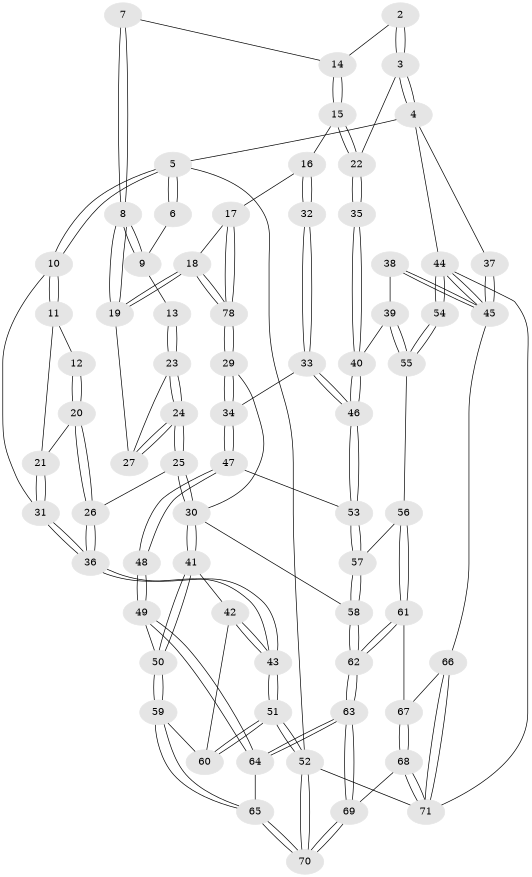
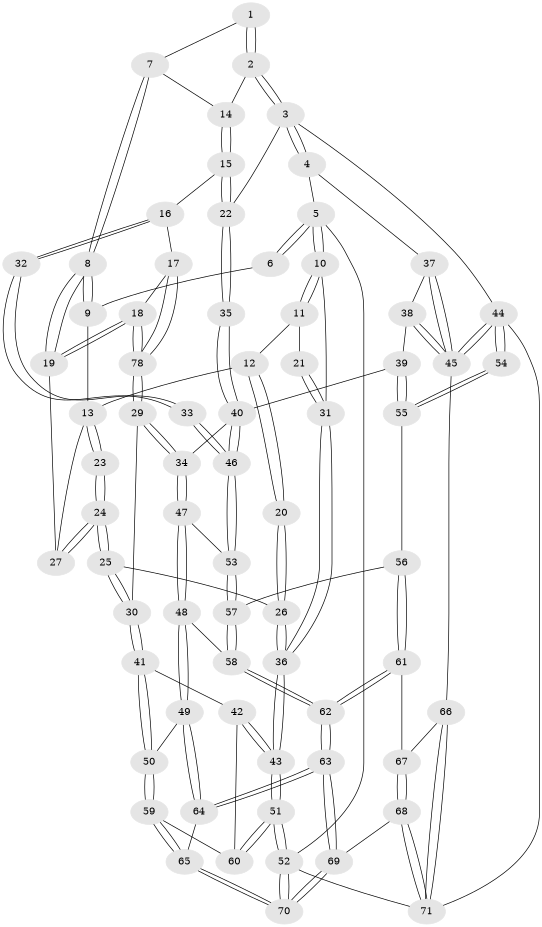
node "1": added
edge "4" -- "44": now "3" -- "44"
edge "37" -- "38": added
edge "12" -- "13": added
edge "33" -- "34": now "40" -- "34"
edge "23" -- "27": now "13" -- "27"
edge "20" -- "21": removed
edge "30" -- "58": now "48" -- "58"
